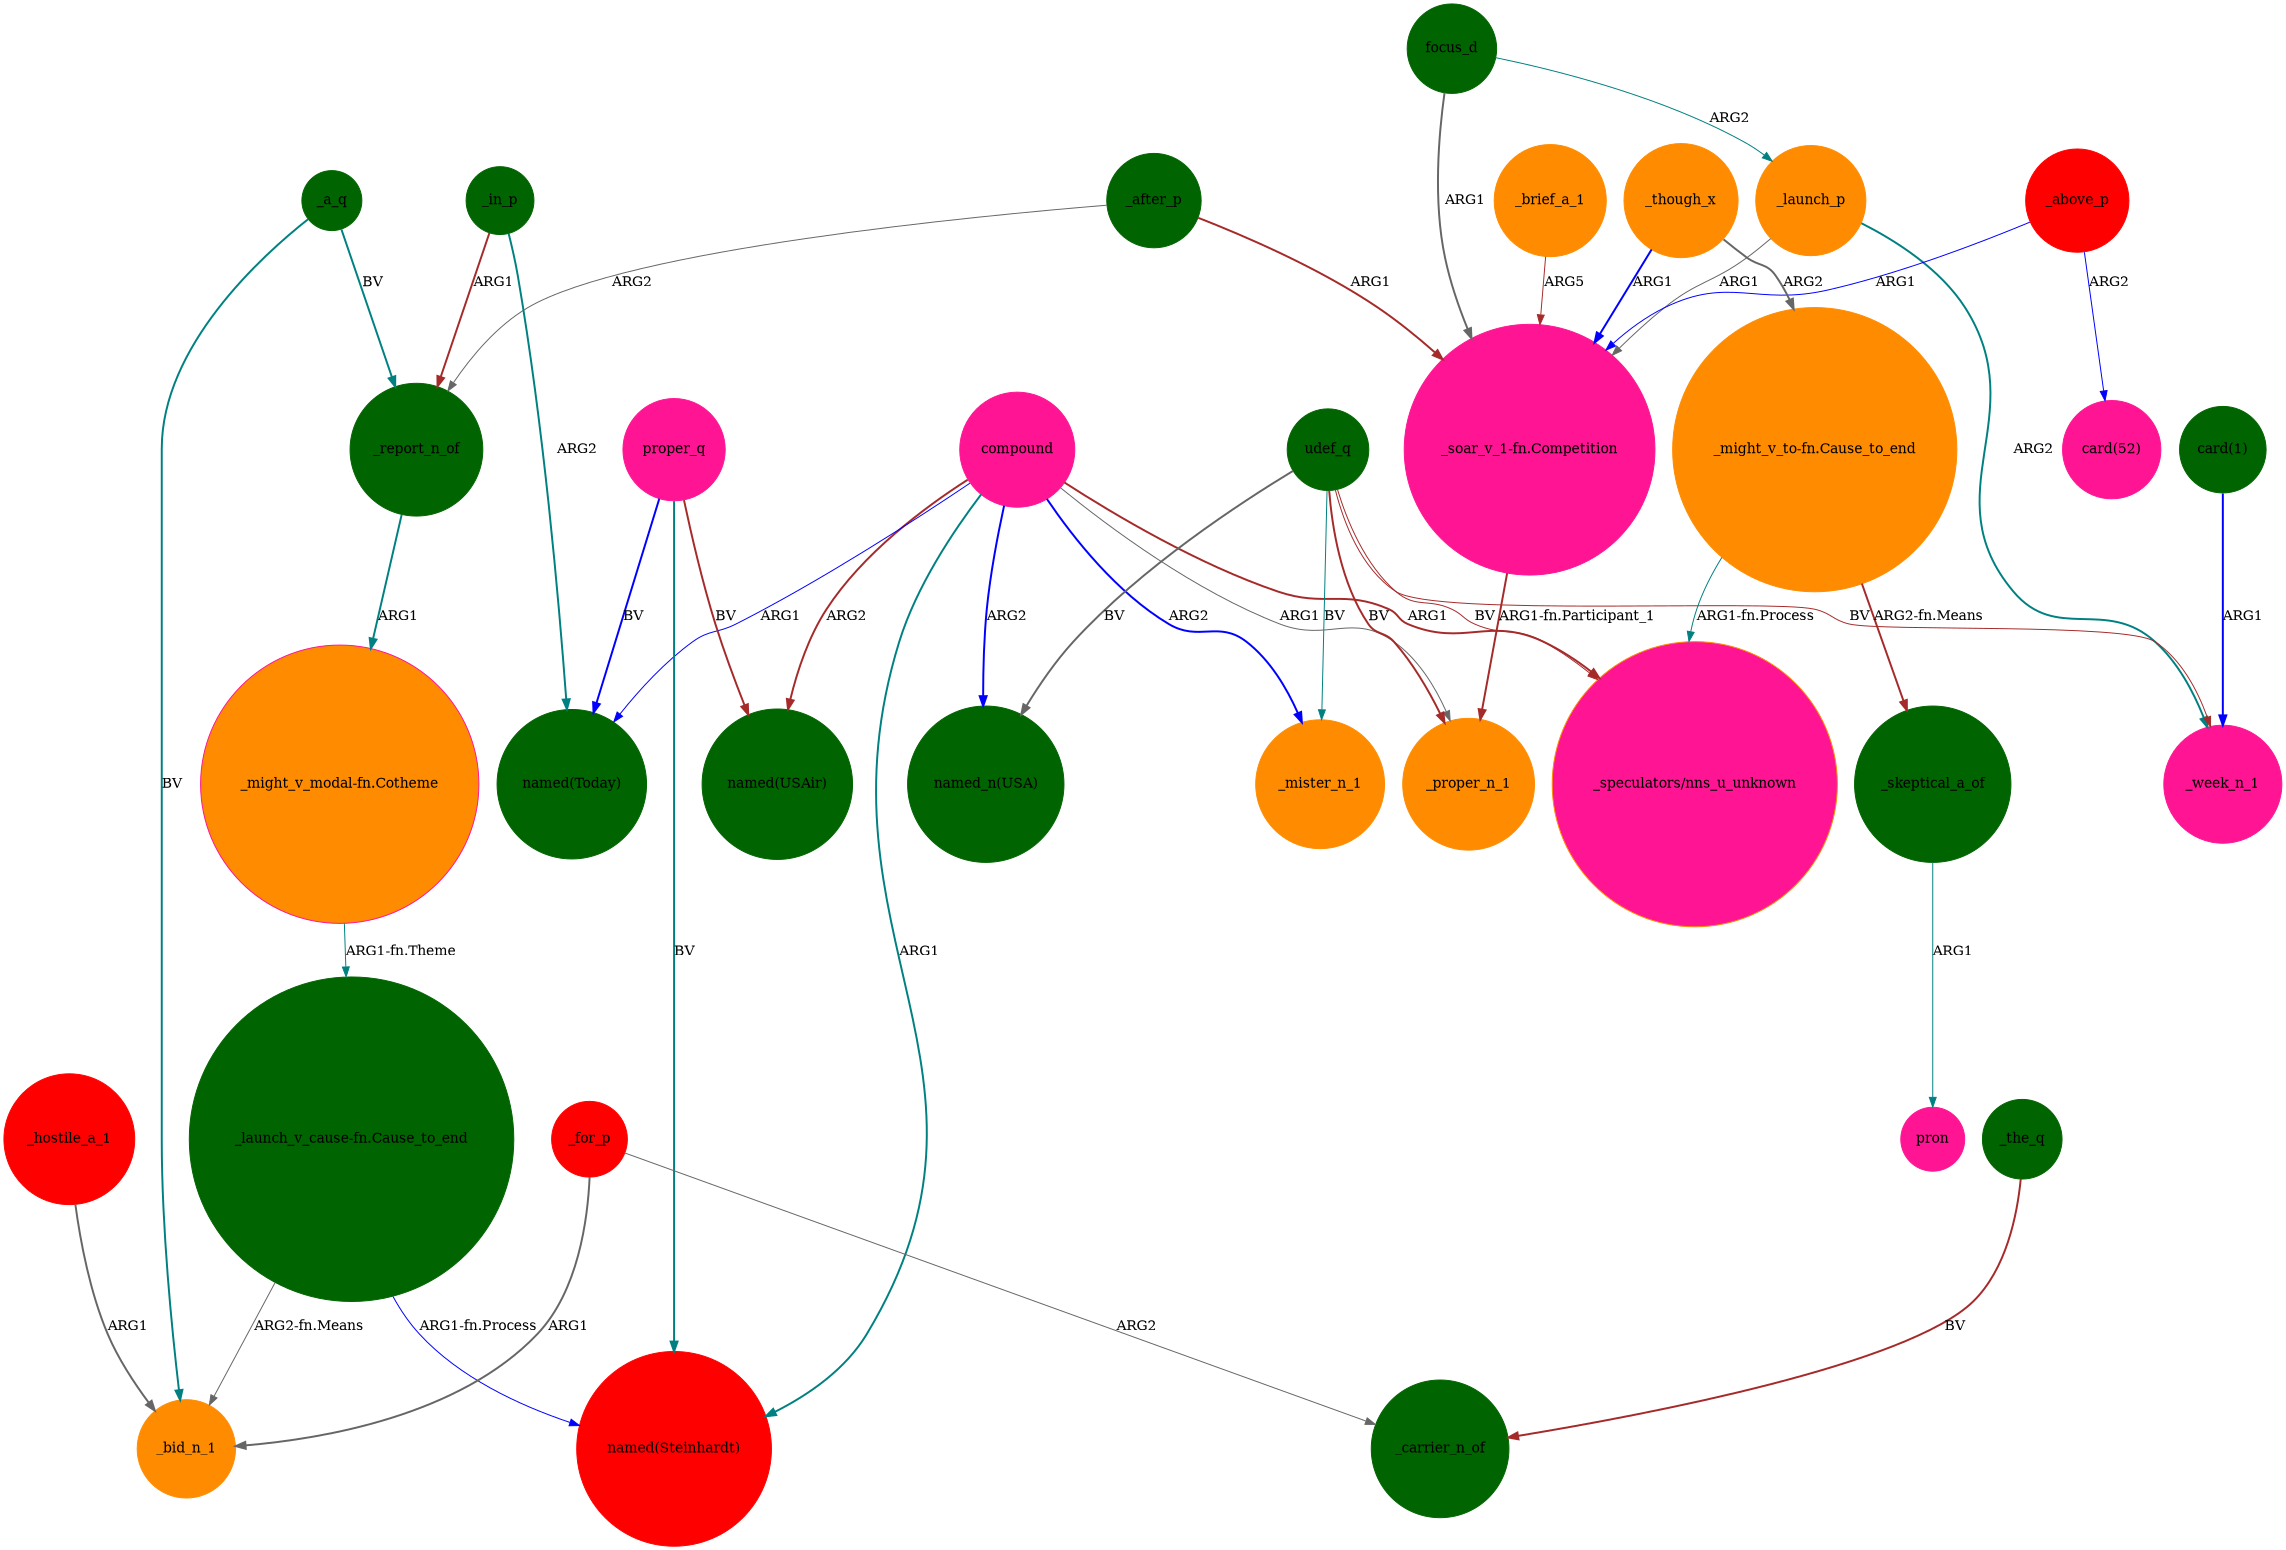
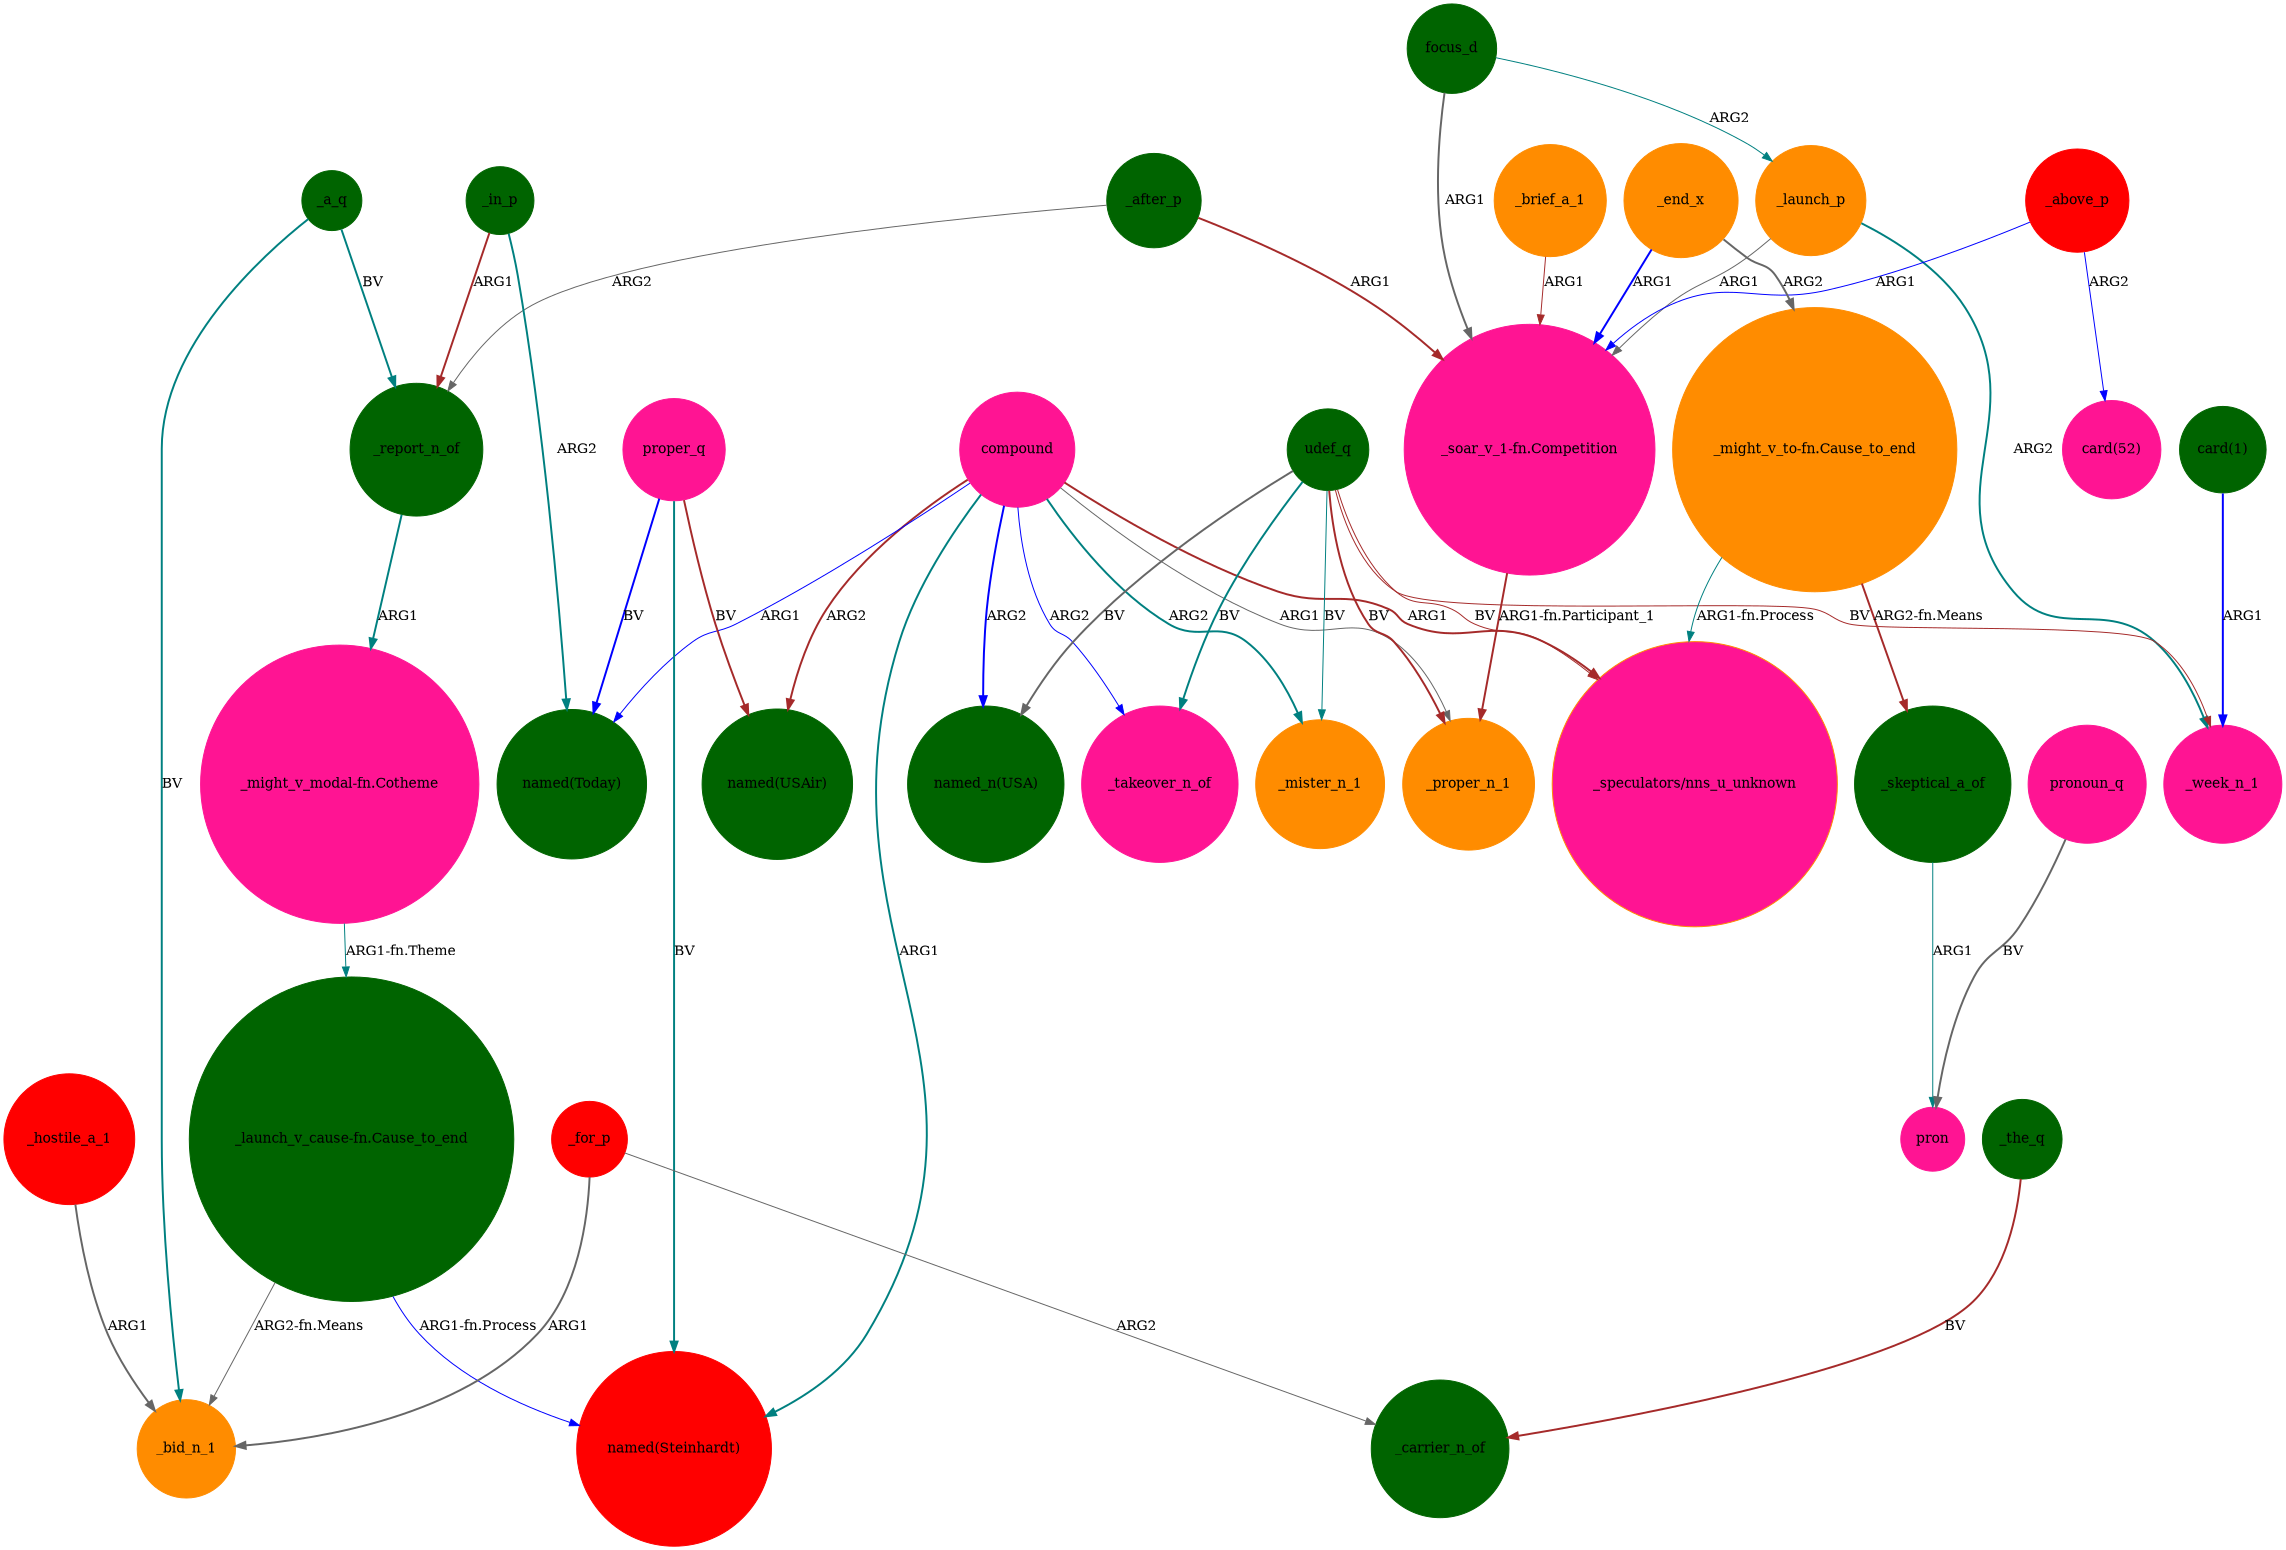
node "_though_x": label "_though_x" -> "_end_x"
edge "_brief_a_1" -> "_soar_v_1-fn.Competition": label "ARG5" -> "ARG1"
edge "compound" -> "_mister_n_1": color blue -> teal
node "_might_v_modal-fn.Cotheme": fillcolor darkorange -> deeppink
node "_takeover_n_of": added
node "pronoun_q": added
